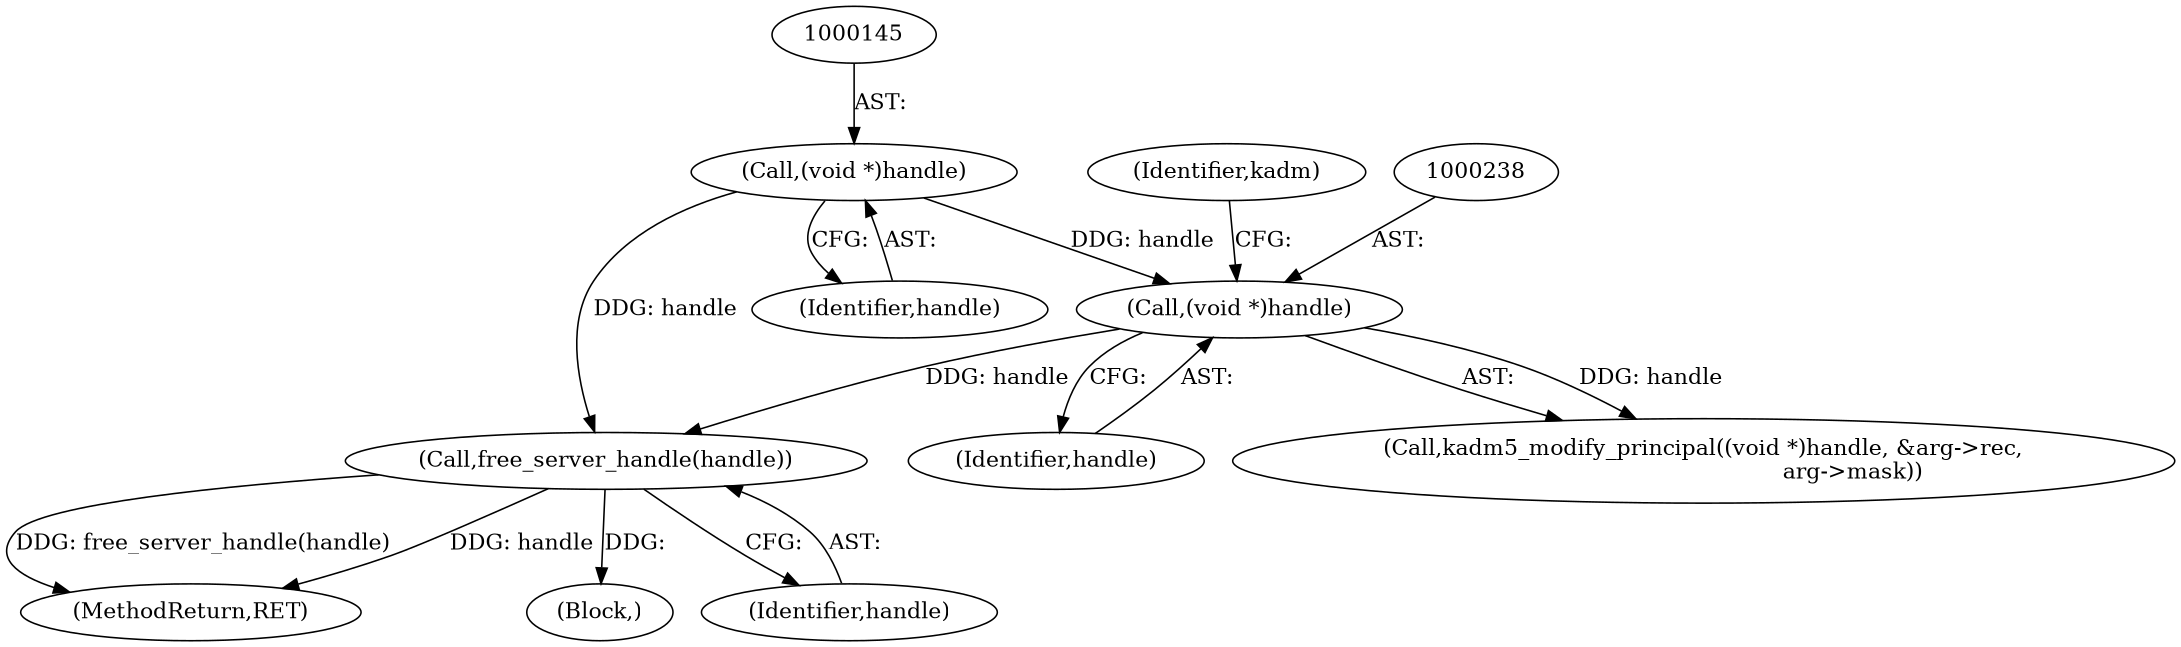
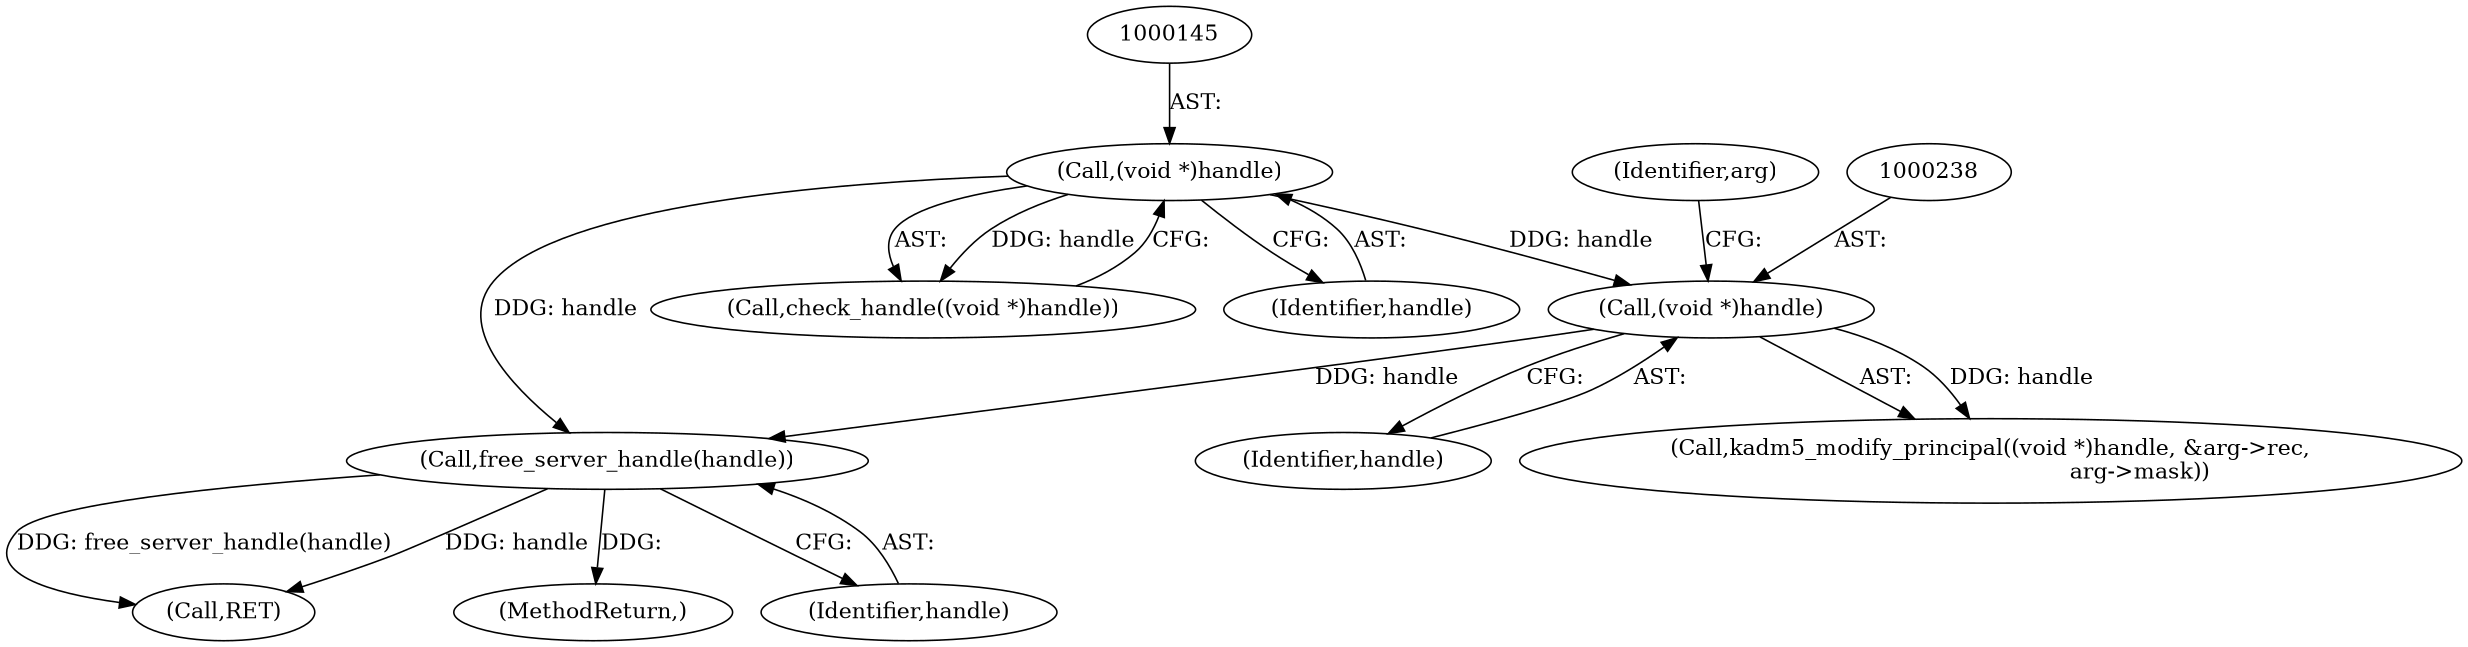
node "(Identifier,kadm)": label "(Identifier,kadm)" -> "(Identifier,arg)"
node "(Call,check_handle((void *)handle))": added
node "(MethodReturn,RET)": label "(MethodReturn,RET)" -> "(Call,RET)"
node "(Block,)": label "(Block,)" -> "(MethodReturn,)"
